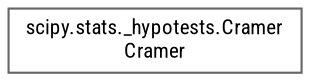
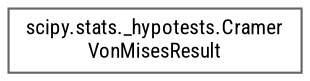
node "scipy.stats._hypotests.Cramer Cramer": label "scipy.stats._hypotests.Cramer Cramer" -> "scipy.stats._hypotests.Cramer VonMisesResult"
